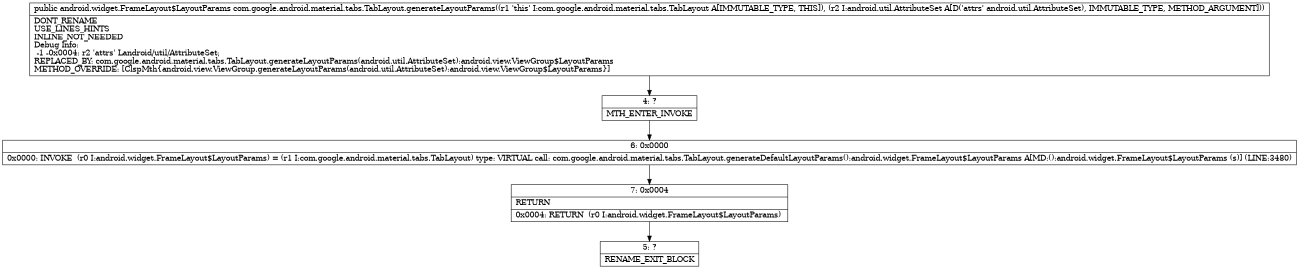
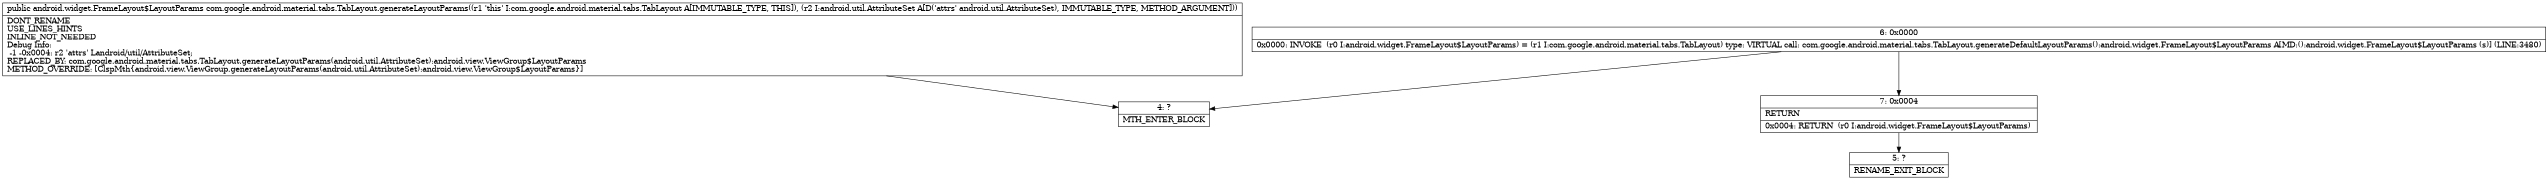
node "4: ?": text "MTH_ENTER_INVOKE" -> "MTH_ENTER_BLOCK"
edge "4: ?" -> "6: 0x0000": reversed
